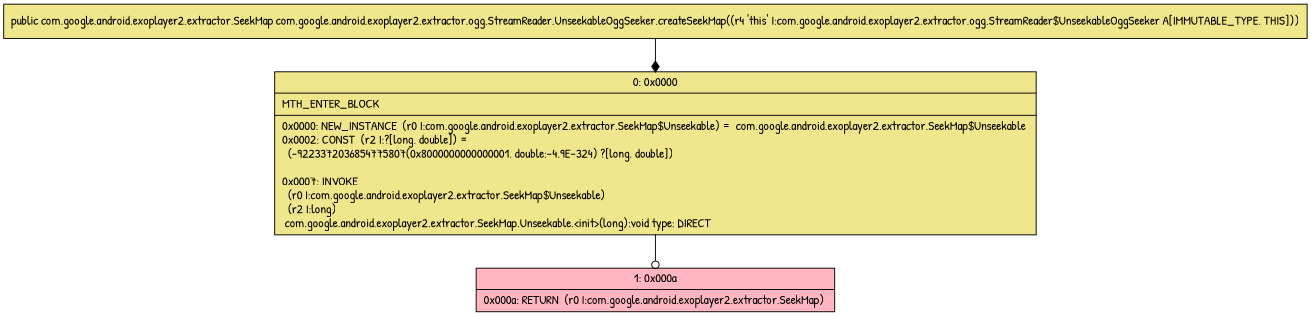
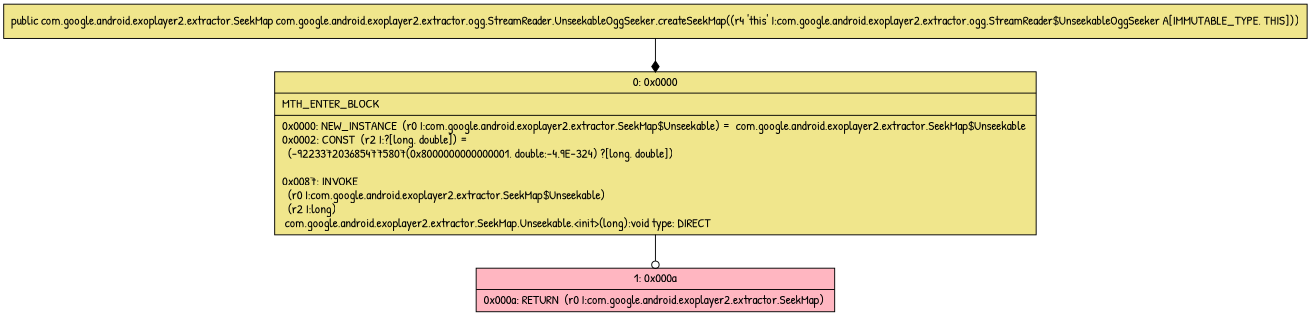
node "0: 0x0000": text "0x0007: INVOKE" -> "0x0087: INVOKE"
